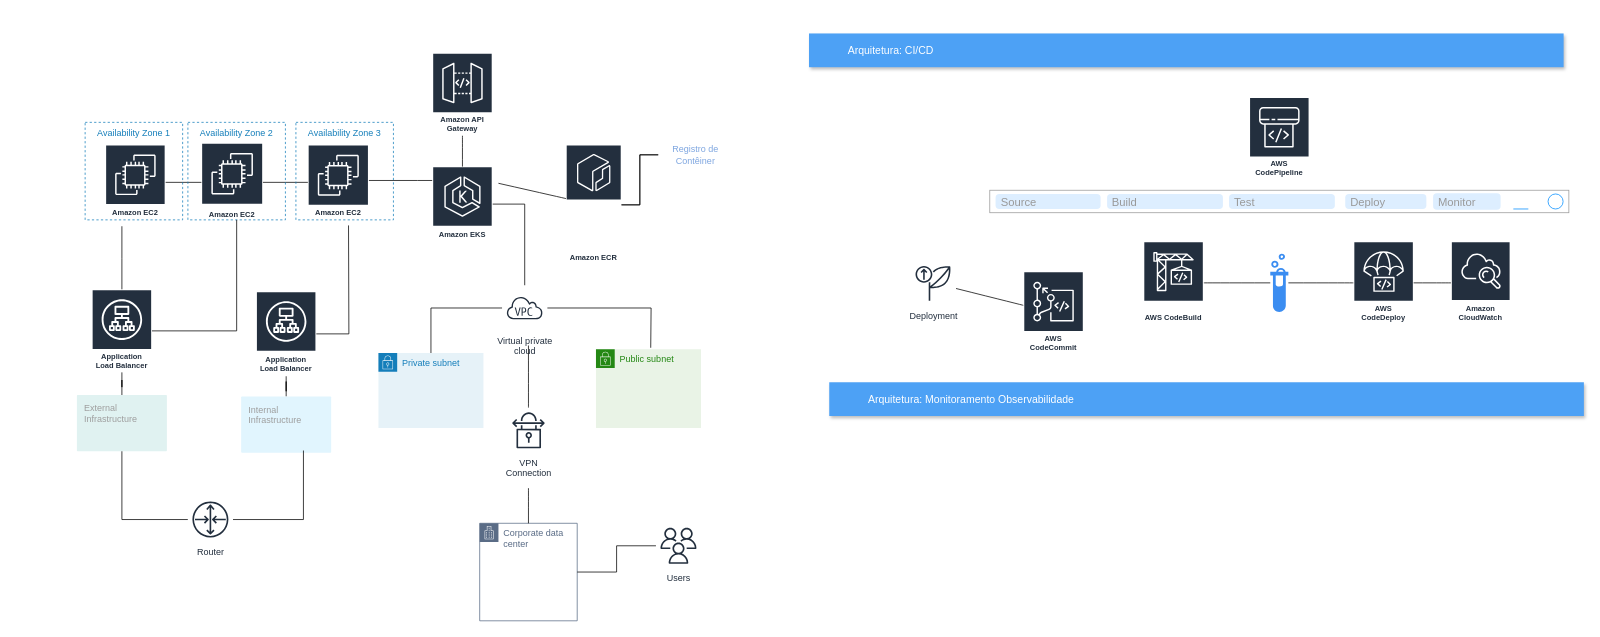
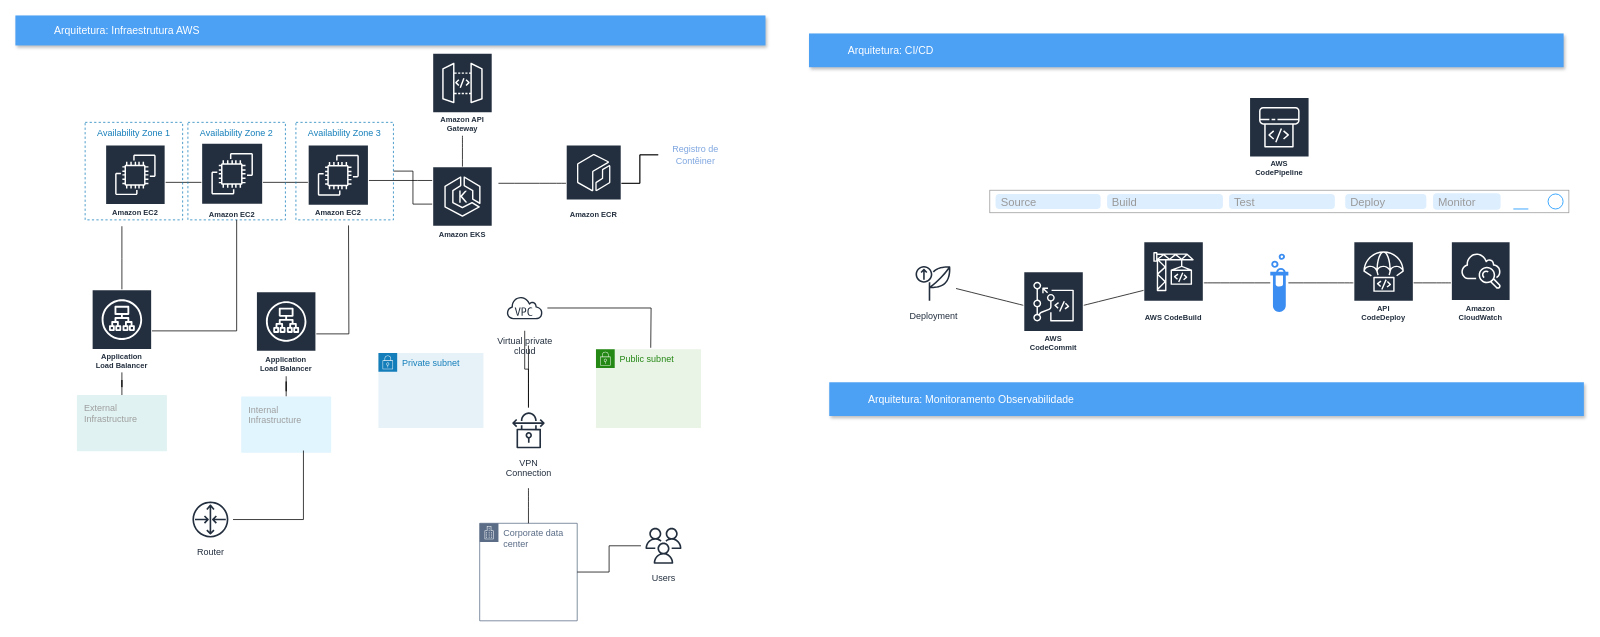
node "Arquitetura: Infraestrutura AWS": added
node "Amazon ECR": size 56x120 -> 56x77
edge "Amazon EKS" -- "Virtual private cloud": now "Amazon EKS" -- "Availability Zone 3"
edge "AWS CodeBuild" -- "AWS CodeCommit": added
edge "Virtual private cloud" -- "Private subnet": now "Virtual private cloud" -- "VPN Connection"
node "AWS CodeDeploy": label "AWS CodeDeploy" -> "API CodeDeploy"
edge "External Infrastructure" -- "Router": removed
node "Users": moved (678, 546) -> (663, 546)
